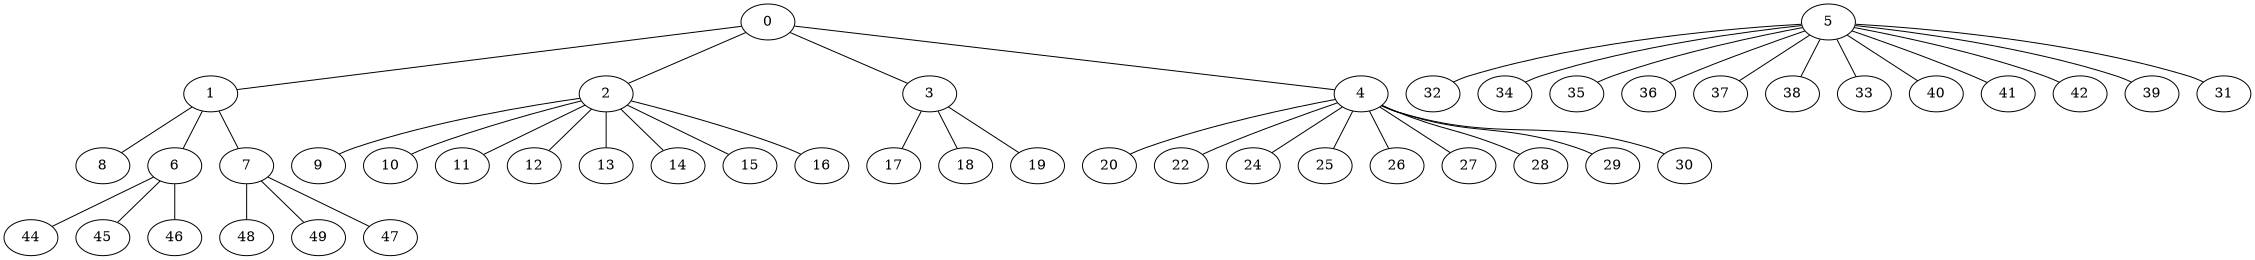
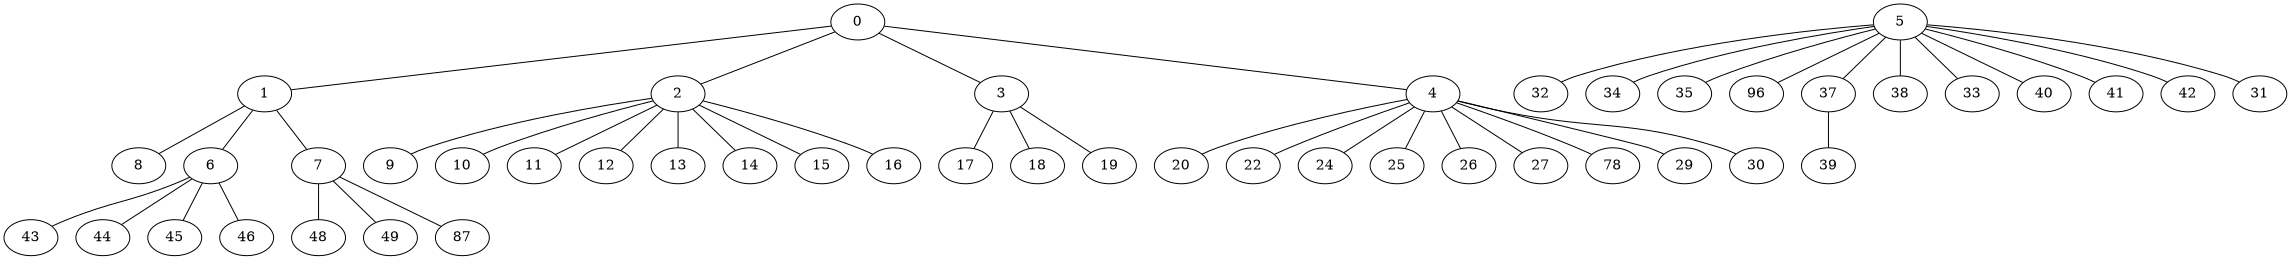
edge "5" -- "39": now "37" -- "39"
node "36": label "36" -> "96"
node "28": label "28" -> "78"
node "43": added
node "47": label "47" -> "87"
